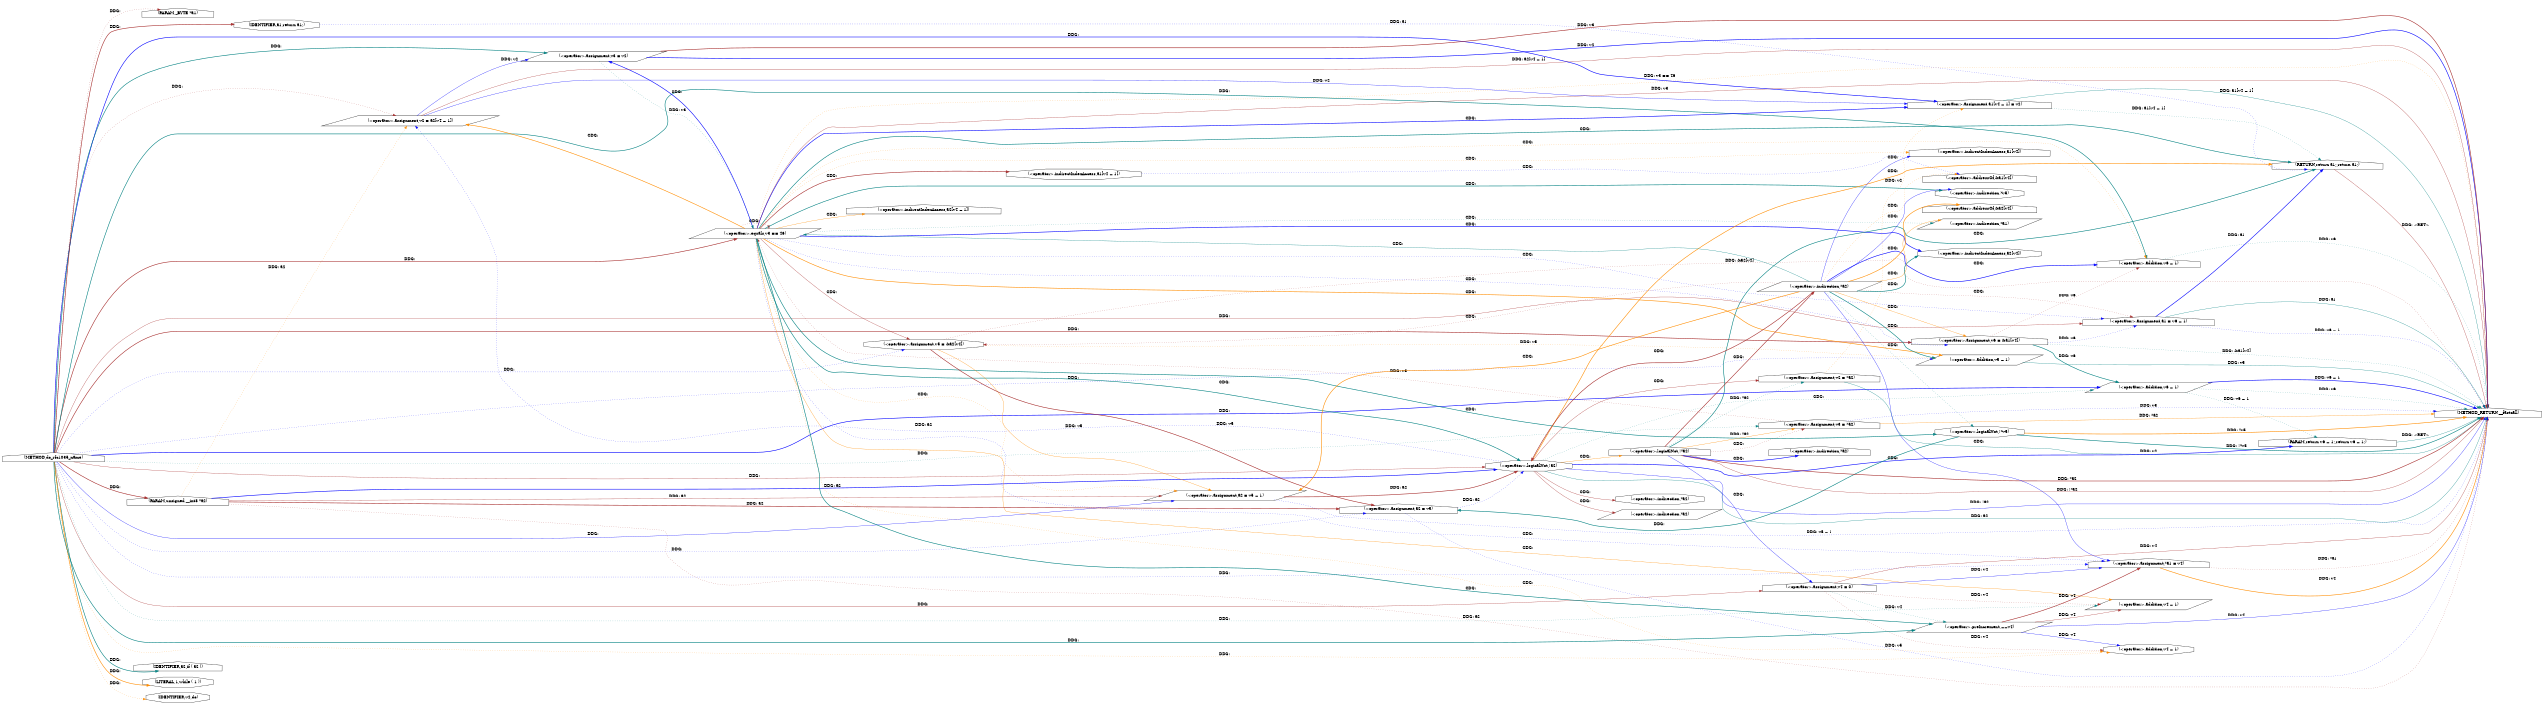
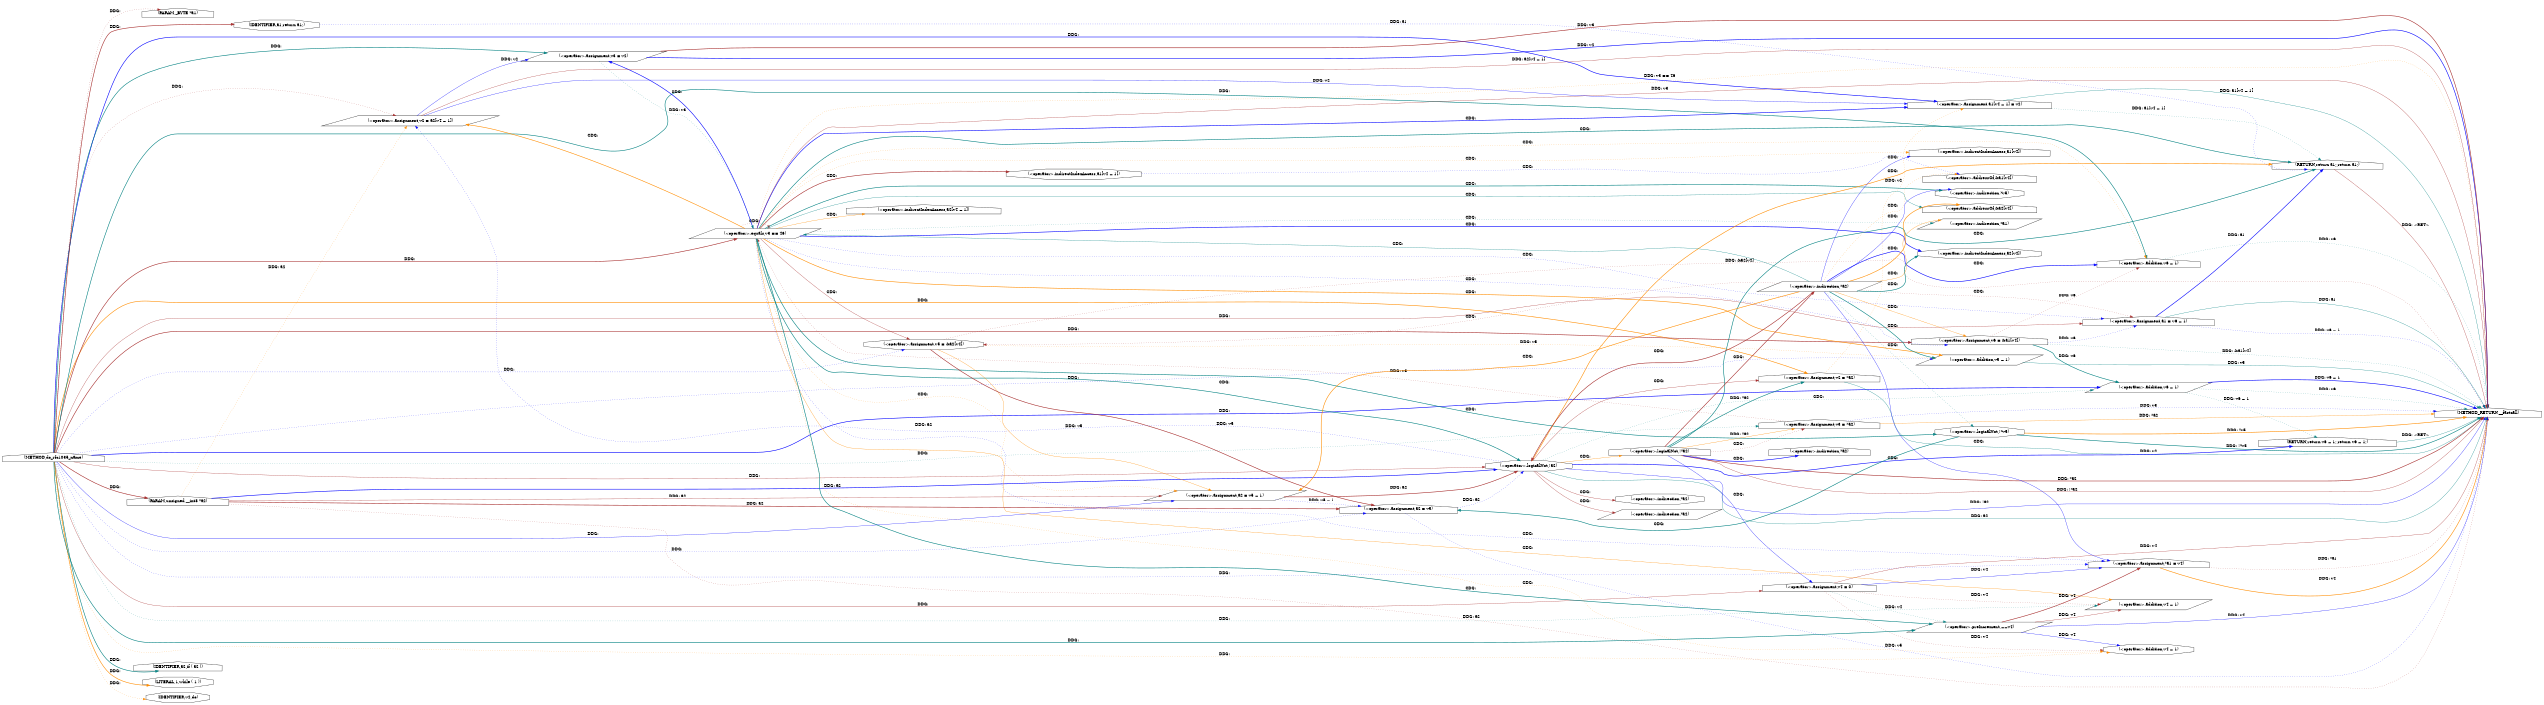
edge "(<operator>.equals,v3 == 46)" -> "(<operator>.addressOf,&a2[v4])": added, label "CDG:"
edge "(METHOD,do_rfc1035_name)" -> "(<operator>.assignment,v2 = *a2)": added, label "DDG:"
edge "(<operator>.logicalNot,!*a2)" -> "(<operator>.assignment,v2 = *a2)": style dotted -> bold
node "(PARAM,return v6 + 1;,return v6 + 1;)": label "(PARAM,return v6 + 1;,return v6 + 1;)" -> "(RETURN,return v6 + 1;,return v6 + 1;)"
edge "(<operator>.logicalNot,!*v5)" -> "(<operator>.assignment,a2 = v5)": label "DDG: " -> "CDG: "
edge "(<operator>.assignment,a2 = v5 + 1)" -> "(METHOD_RETURN,__fastcall)": now "(<operator>.assignment,a2 = v5 + 1)" -> "(<operator>.assignment,a2 = v5)"
